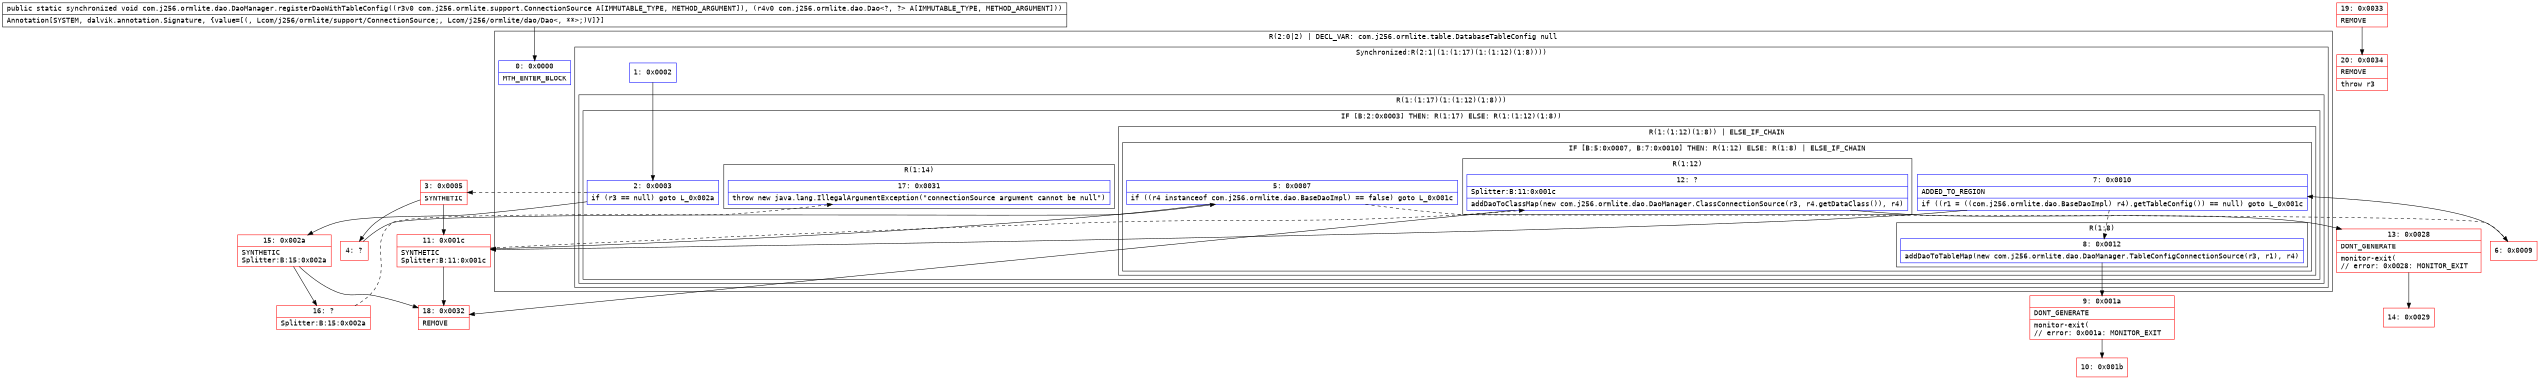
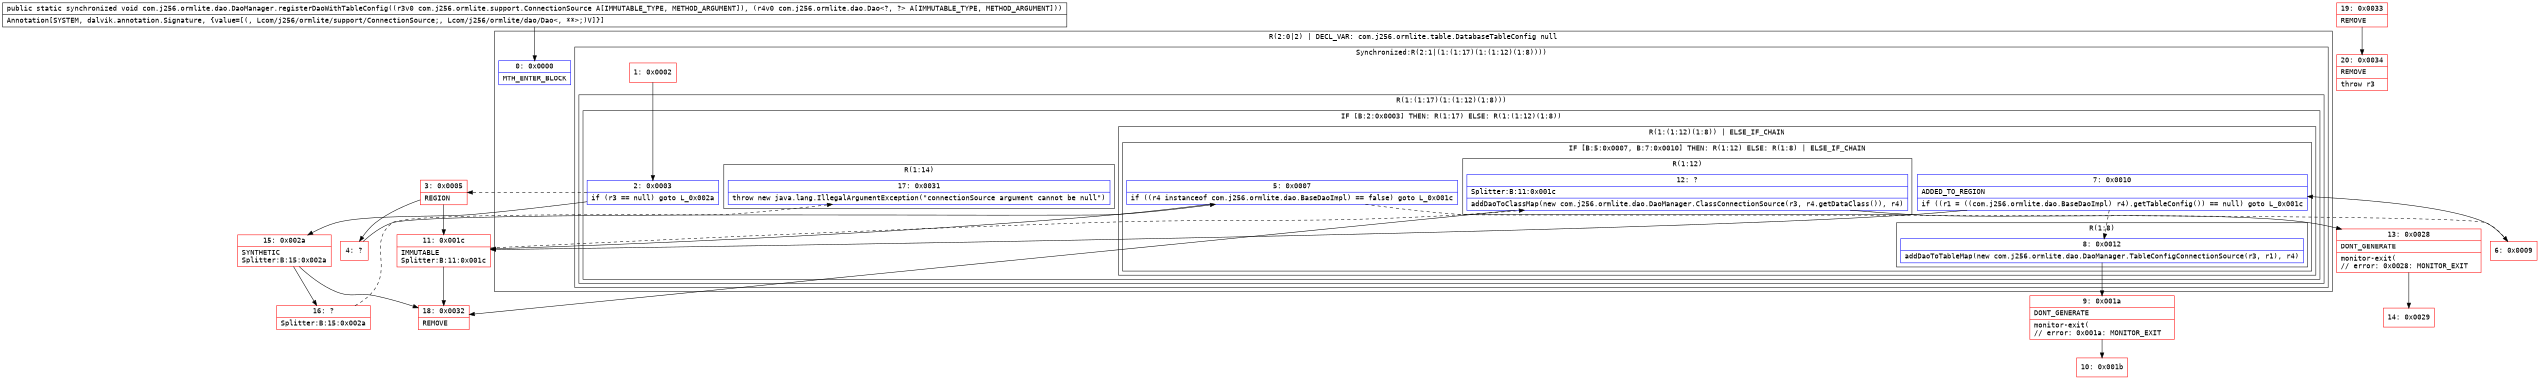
node "1: 0x0002": color blue -> red
node "3: 0x0005": text "SYNTHETIC" -> "REGION"
node "11: 0x001c": text "SYNTHETIC" -> "IMMUTABLE"
